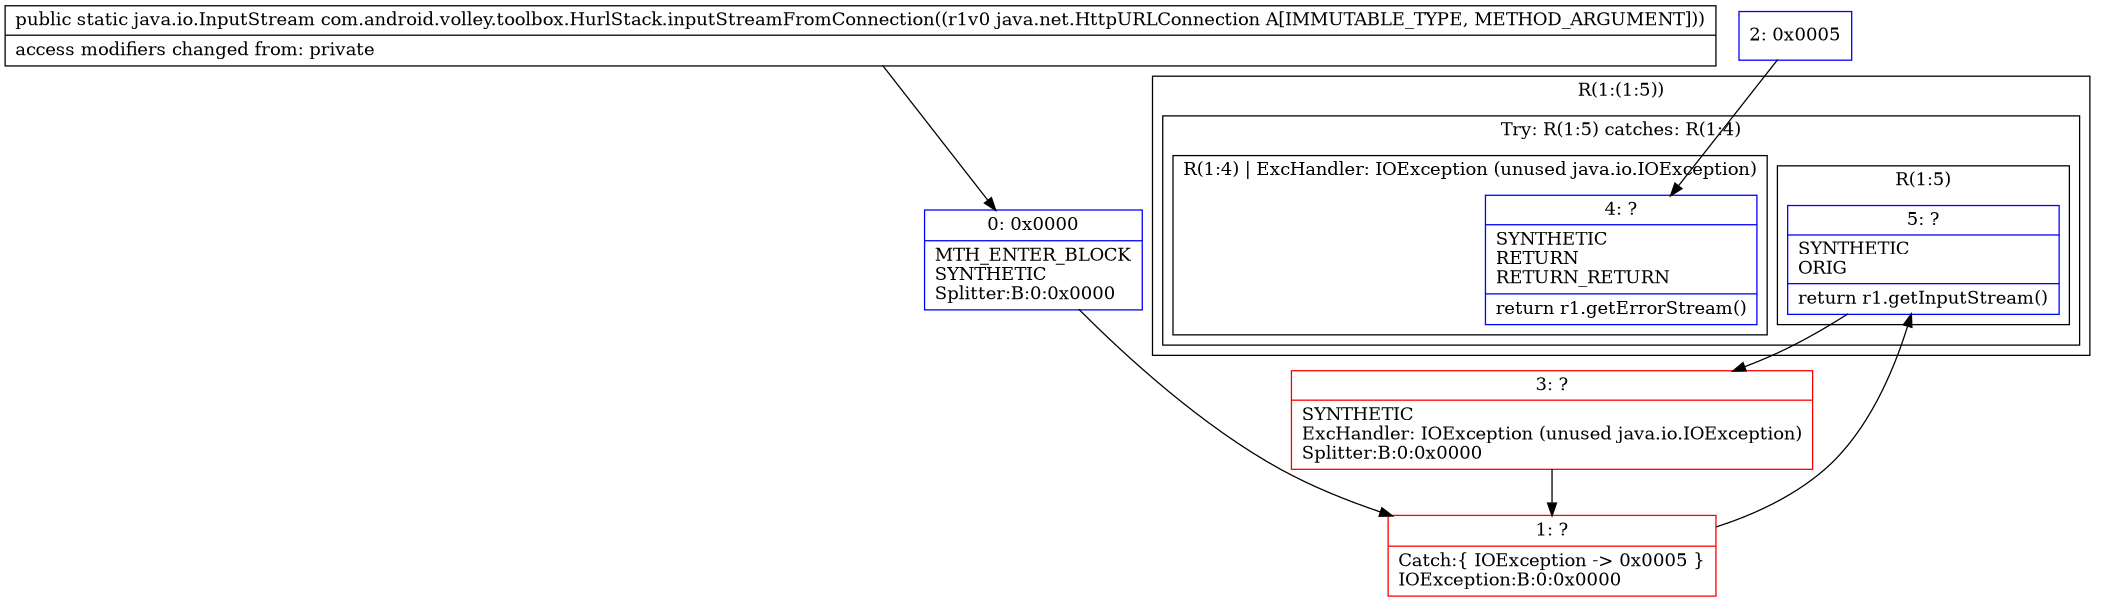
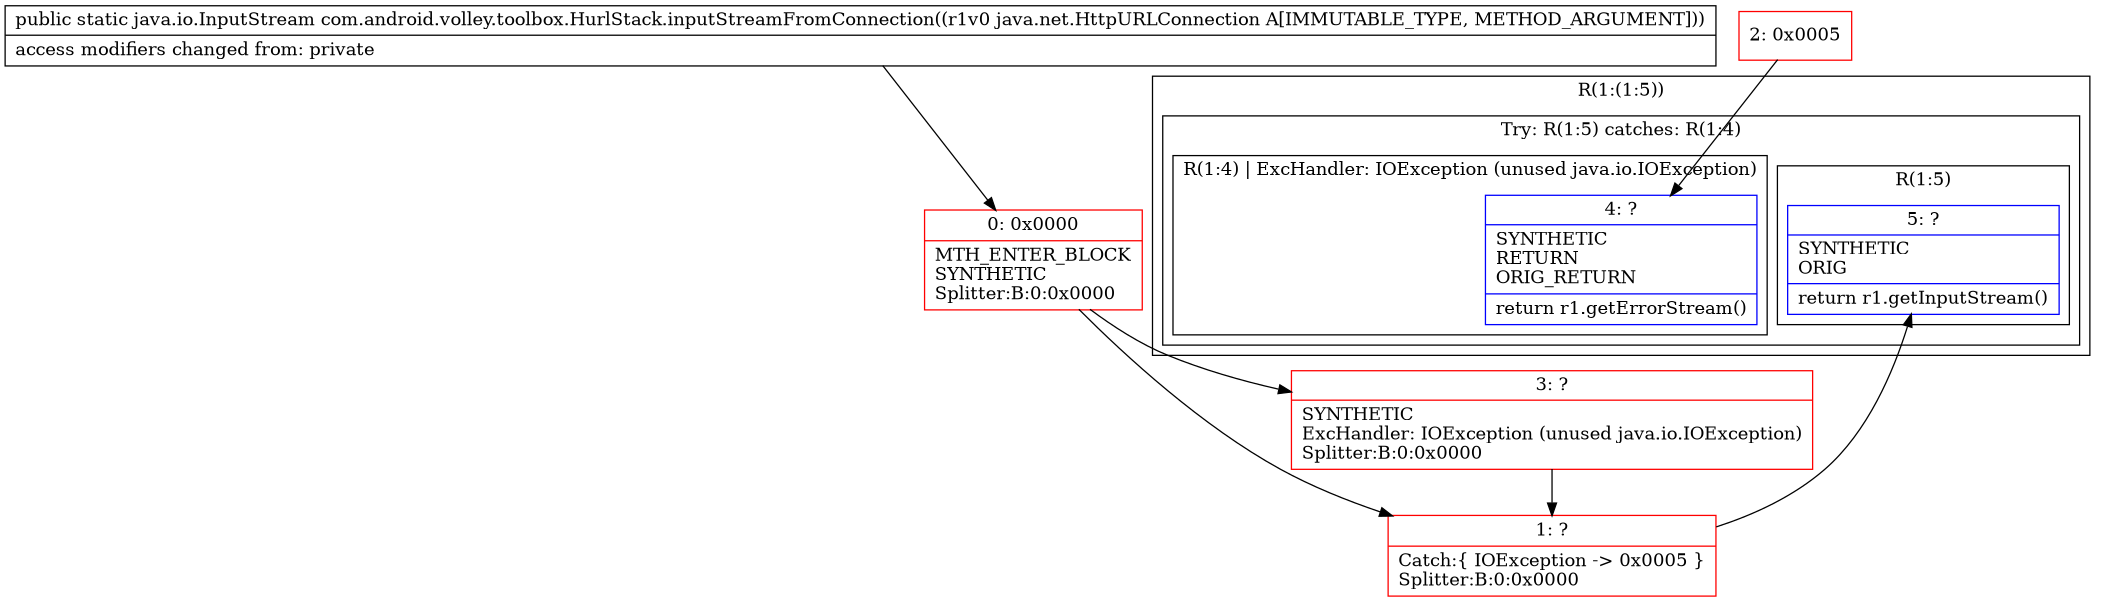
node "2: 0x0005": color blue -> red
node "0: 0x0000": color blue -> red
node "4: ?": text "RETURN_RETURN" -> "ORIG_RETURN"
edge "5: ?" -> "3: ?": now "0: 0x0000" -> "3: ?"
node "1: ?": text "IOException:B:0:0x0000" -> "Splitter:B:0:0x0000"
